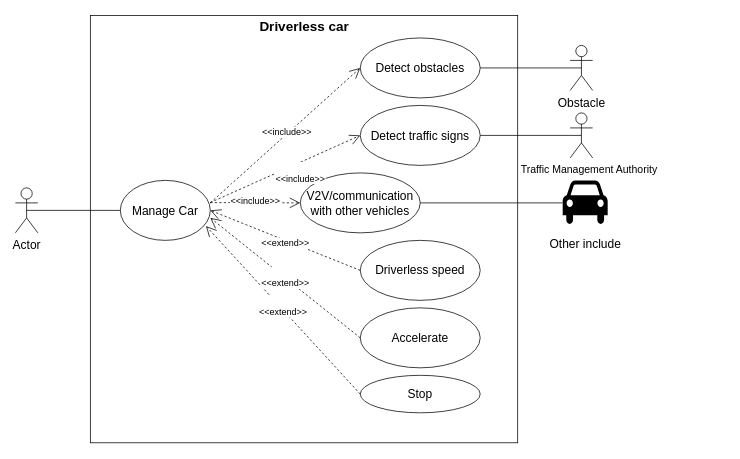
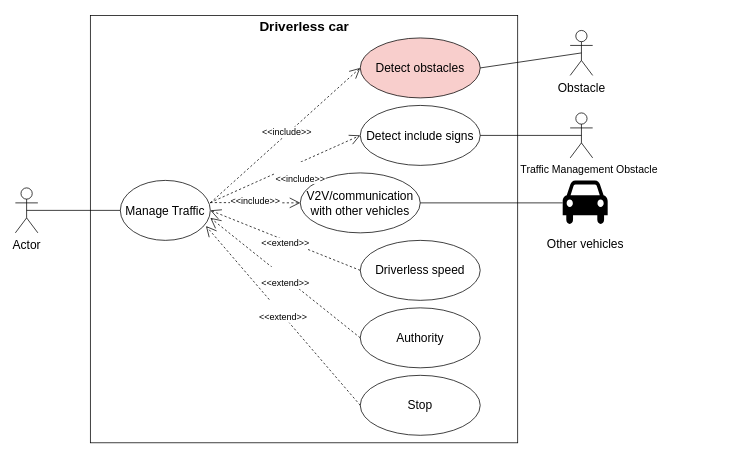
node "Detect obstacles": fillcolor #ffffff -> #f8cecc
node "Obstacle": moved (582, 68) -> (582, 53)
node "Detect traffic signs": label "Detect traffic signs" -> "Detect include signs"
node "Traffic Management Authority": label "Traffic Management Authority" -> "Traffic Management Obstacle"
node "Manage Car": label "Manage Car" -> "Manage Traffic"
node "Other include": label "Other include" -> "Other vehicles"
node "Accelerate": label "Accelerate" -> "Authority"
node "Stop": size 120x38 -> 120x60
